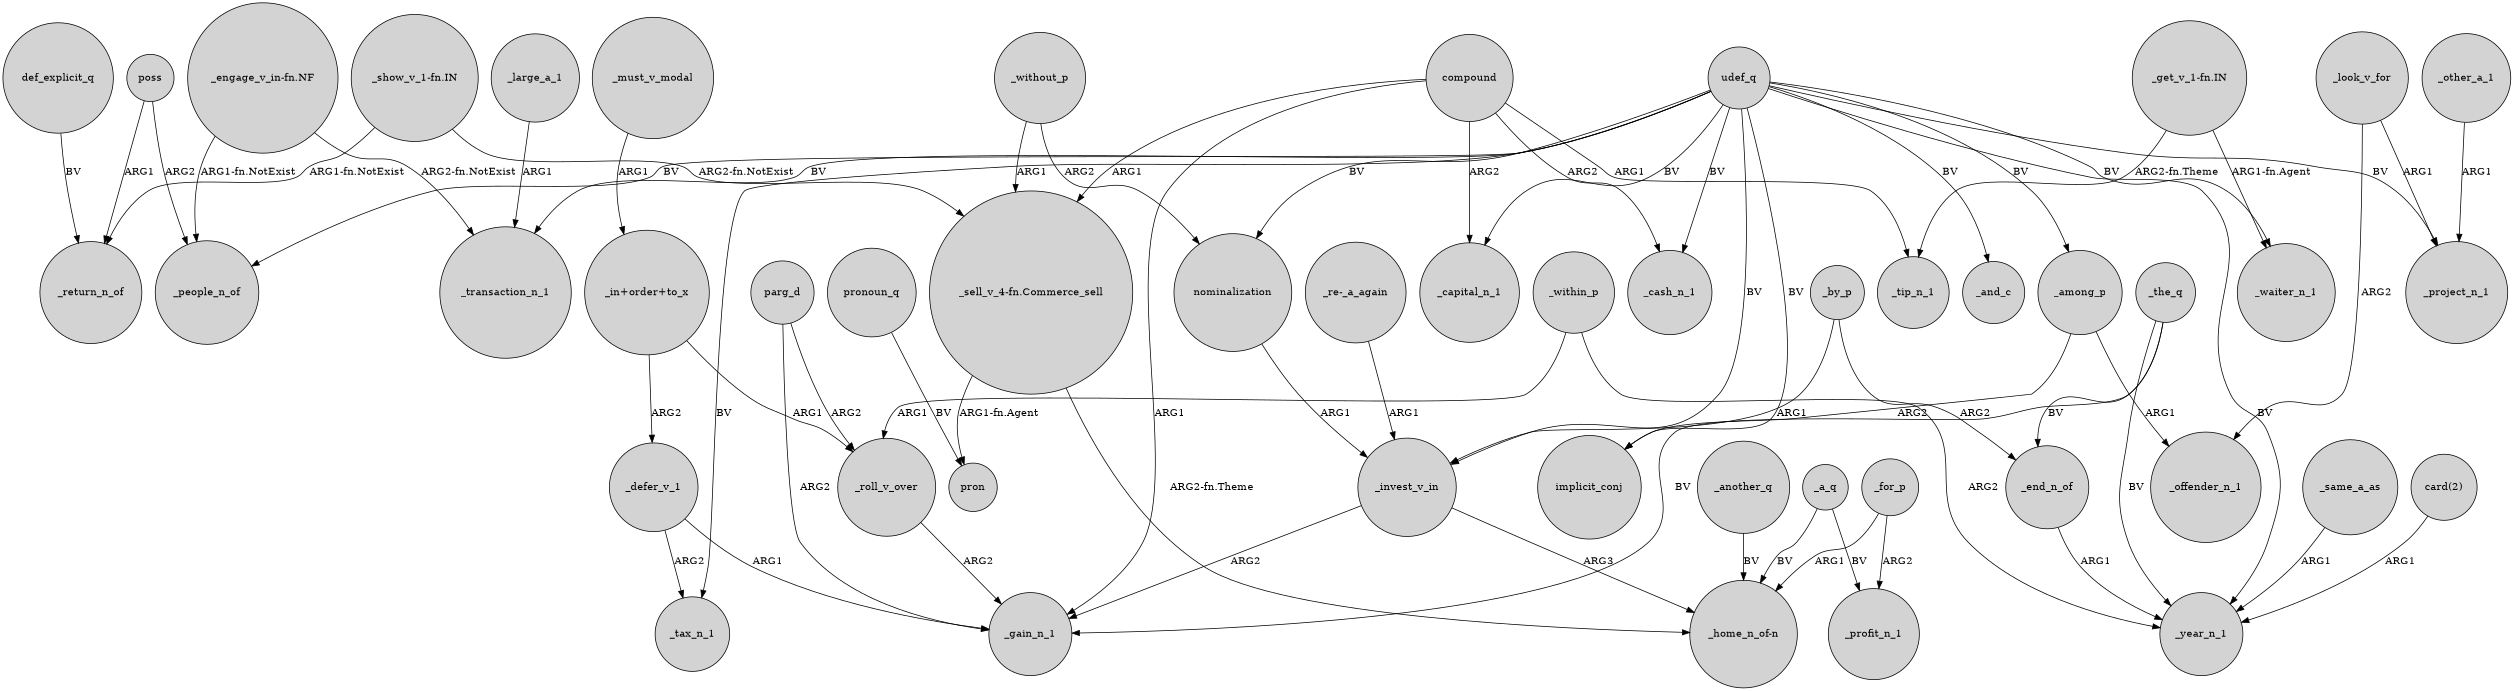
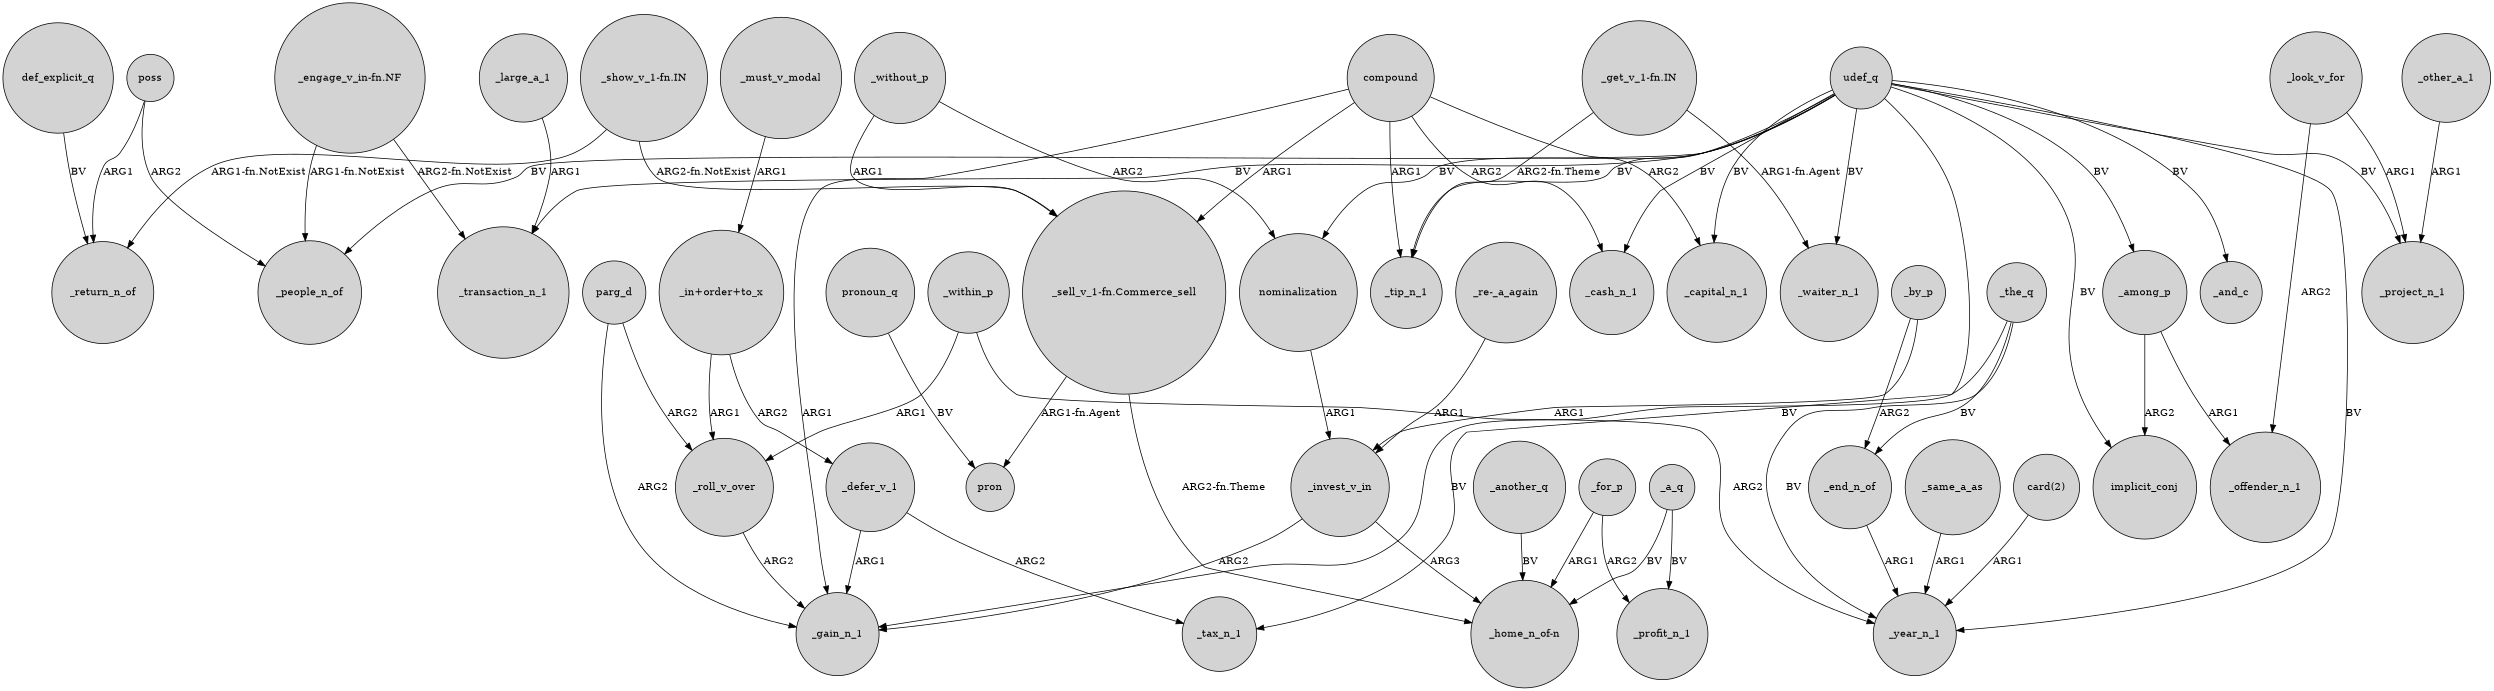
node "_sell_v_4-fn.Commerce_sell": label "_sell_v_4-fn.Commerce_sell" -> "_sell_v_1-fn.Commerce_sell"
edge "udef_q" -> "_invest_v_in": now "udef_q" -> "_tip_n_1"
